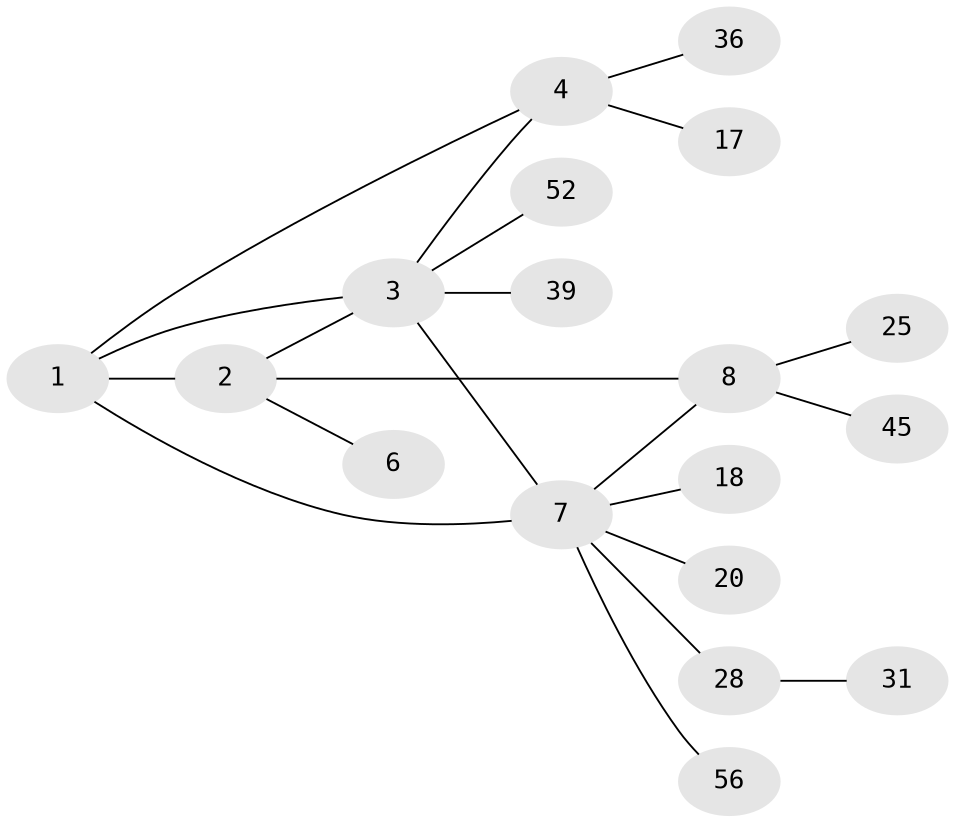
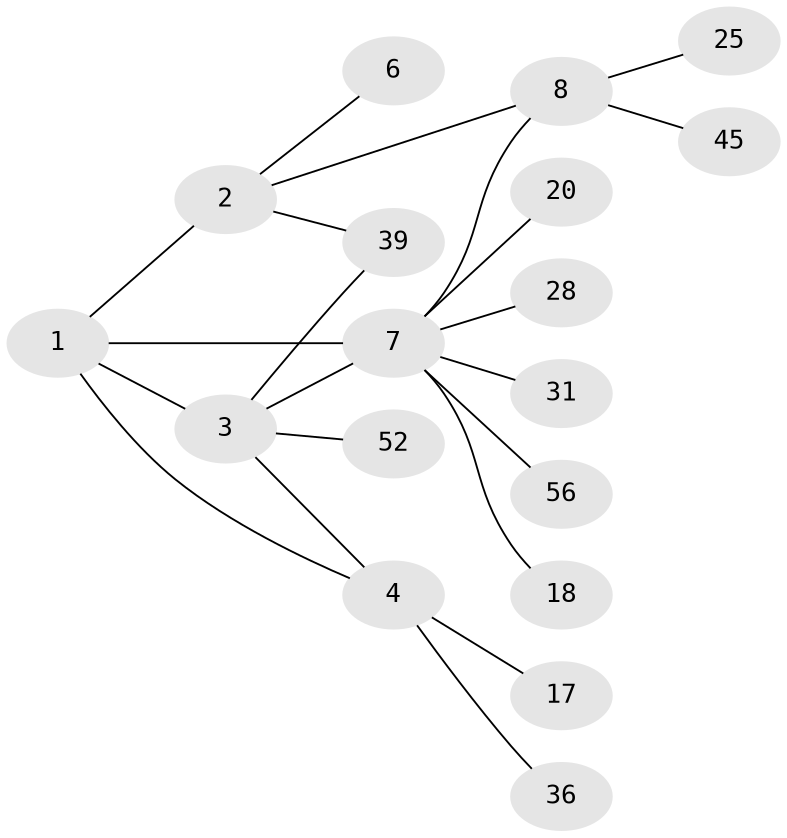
edge "3" -- "2": now "39" -- "2"
edge "28" -- "31": now "7" -- "31"
